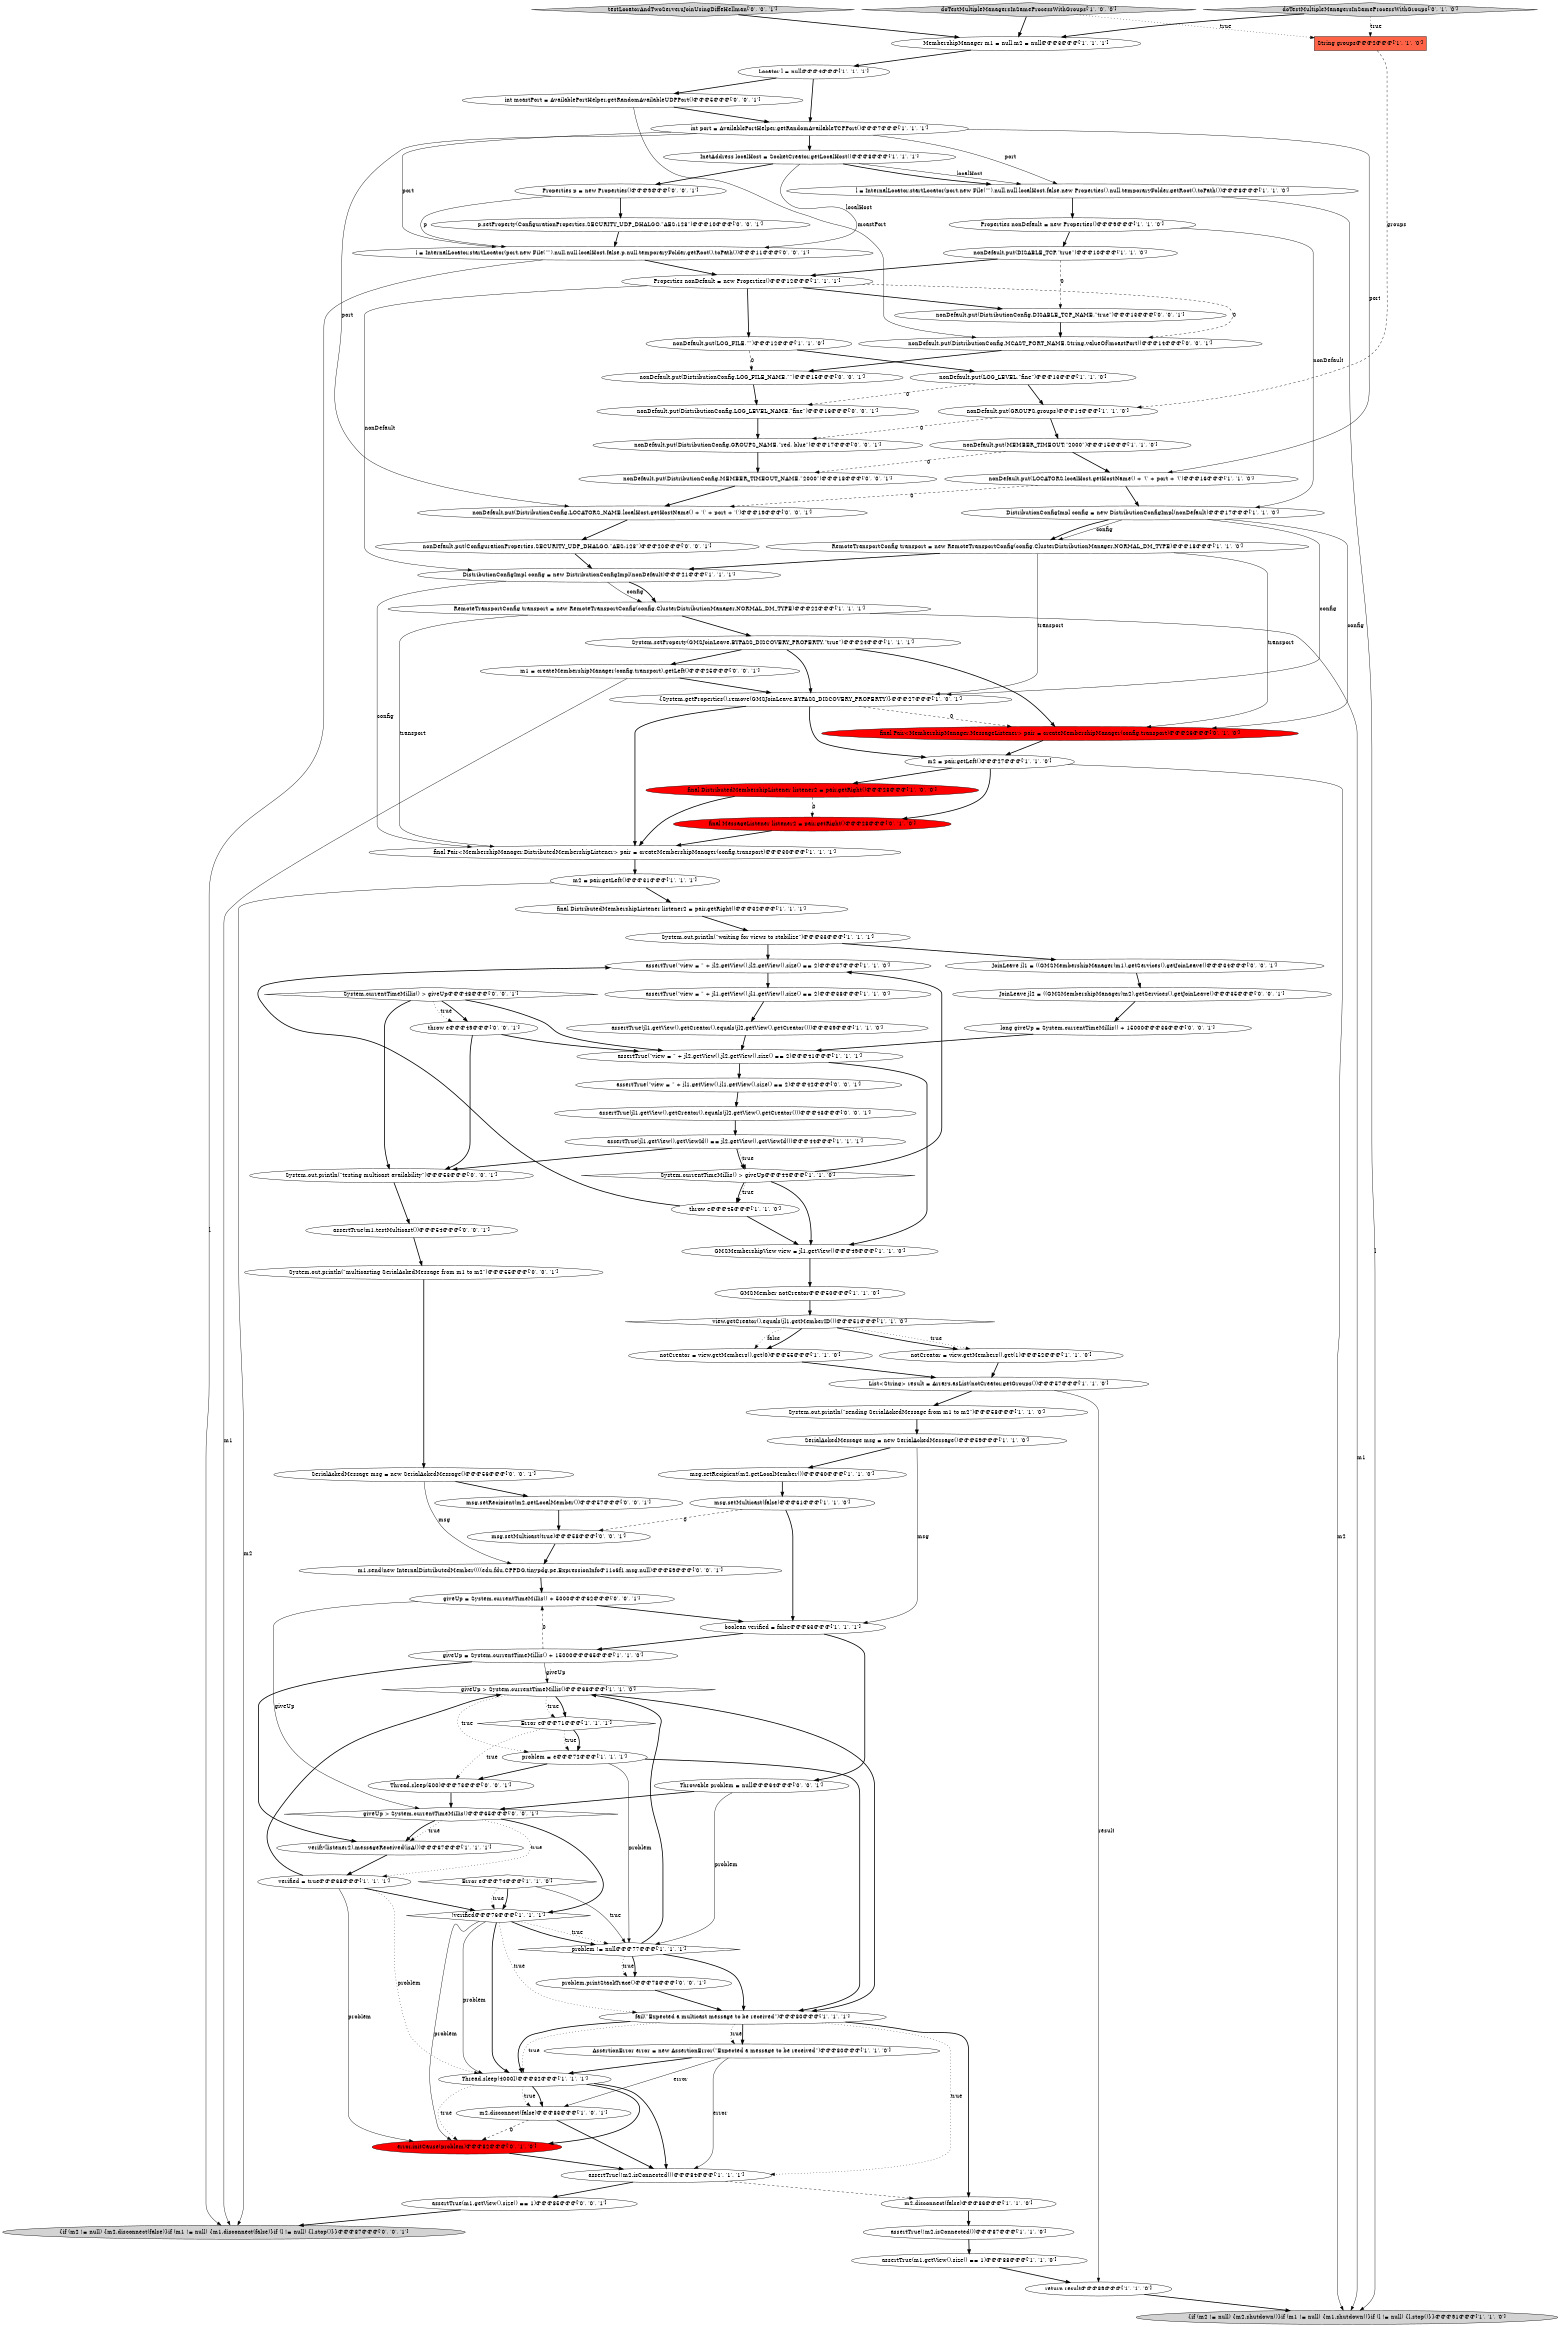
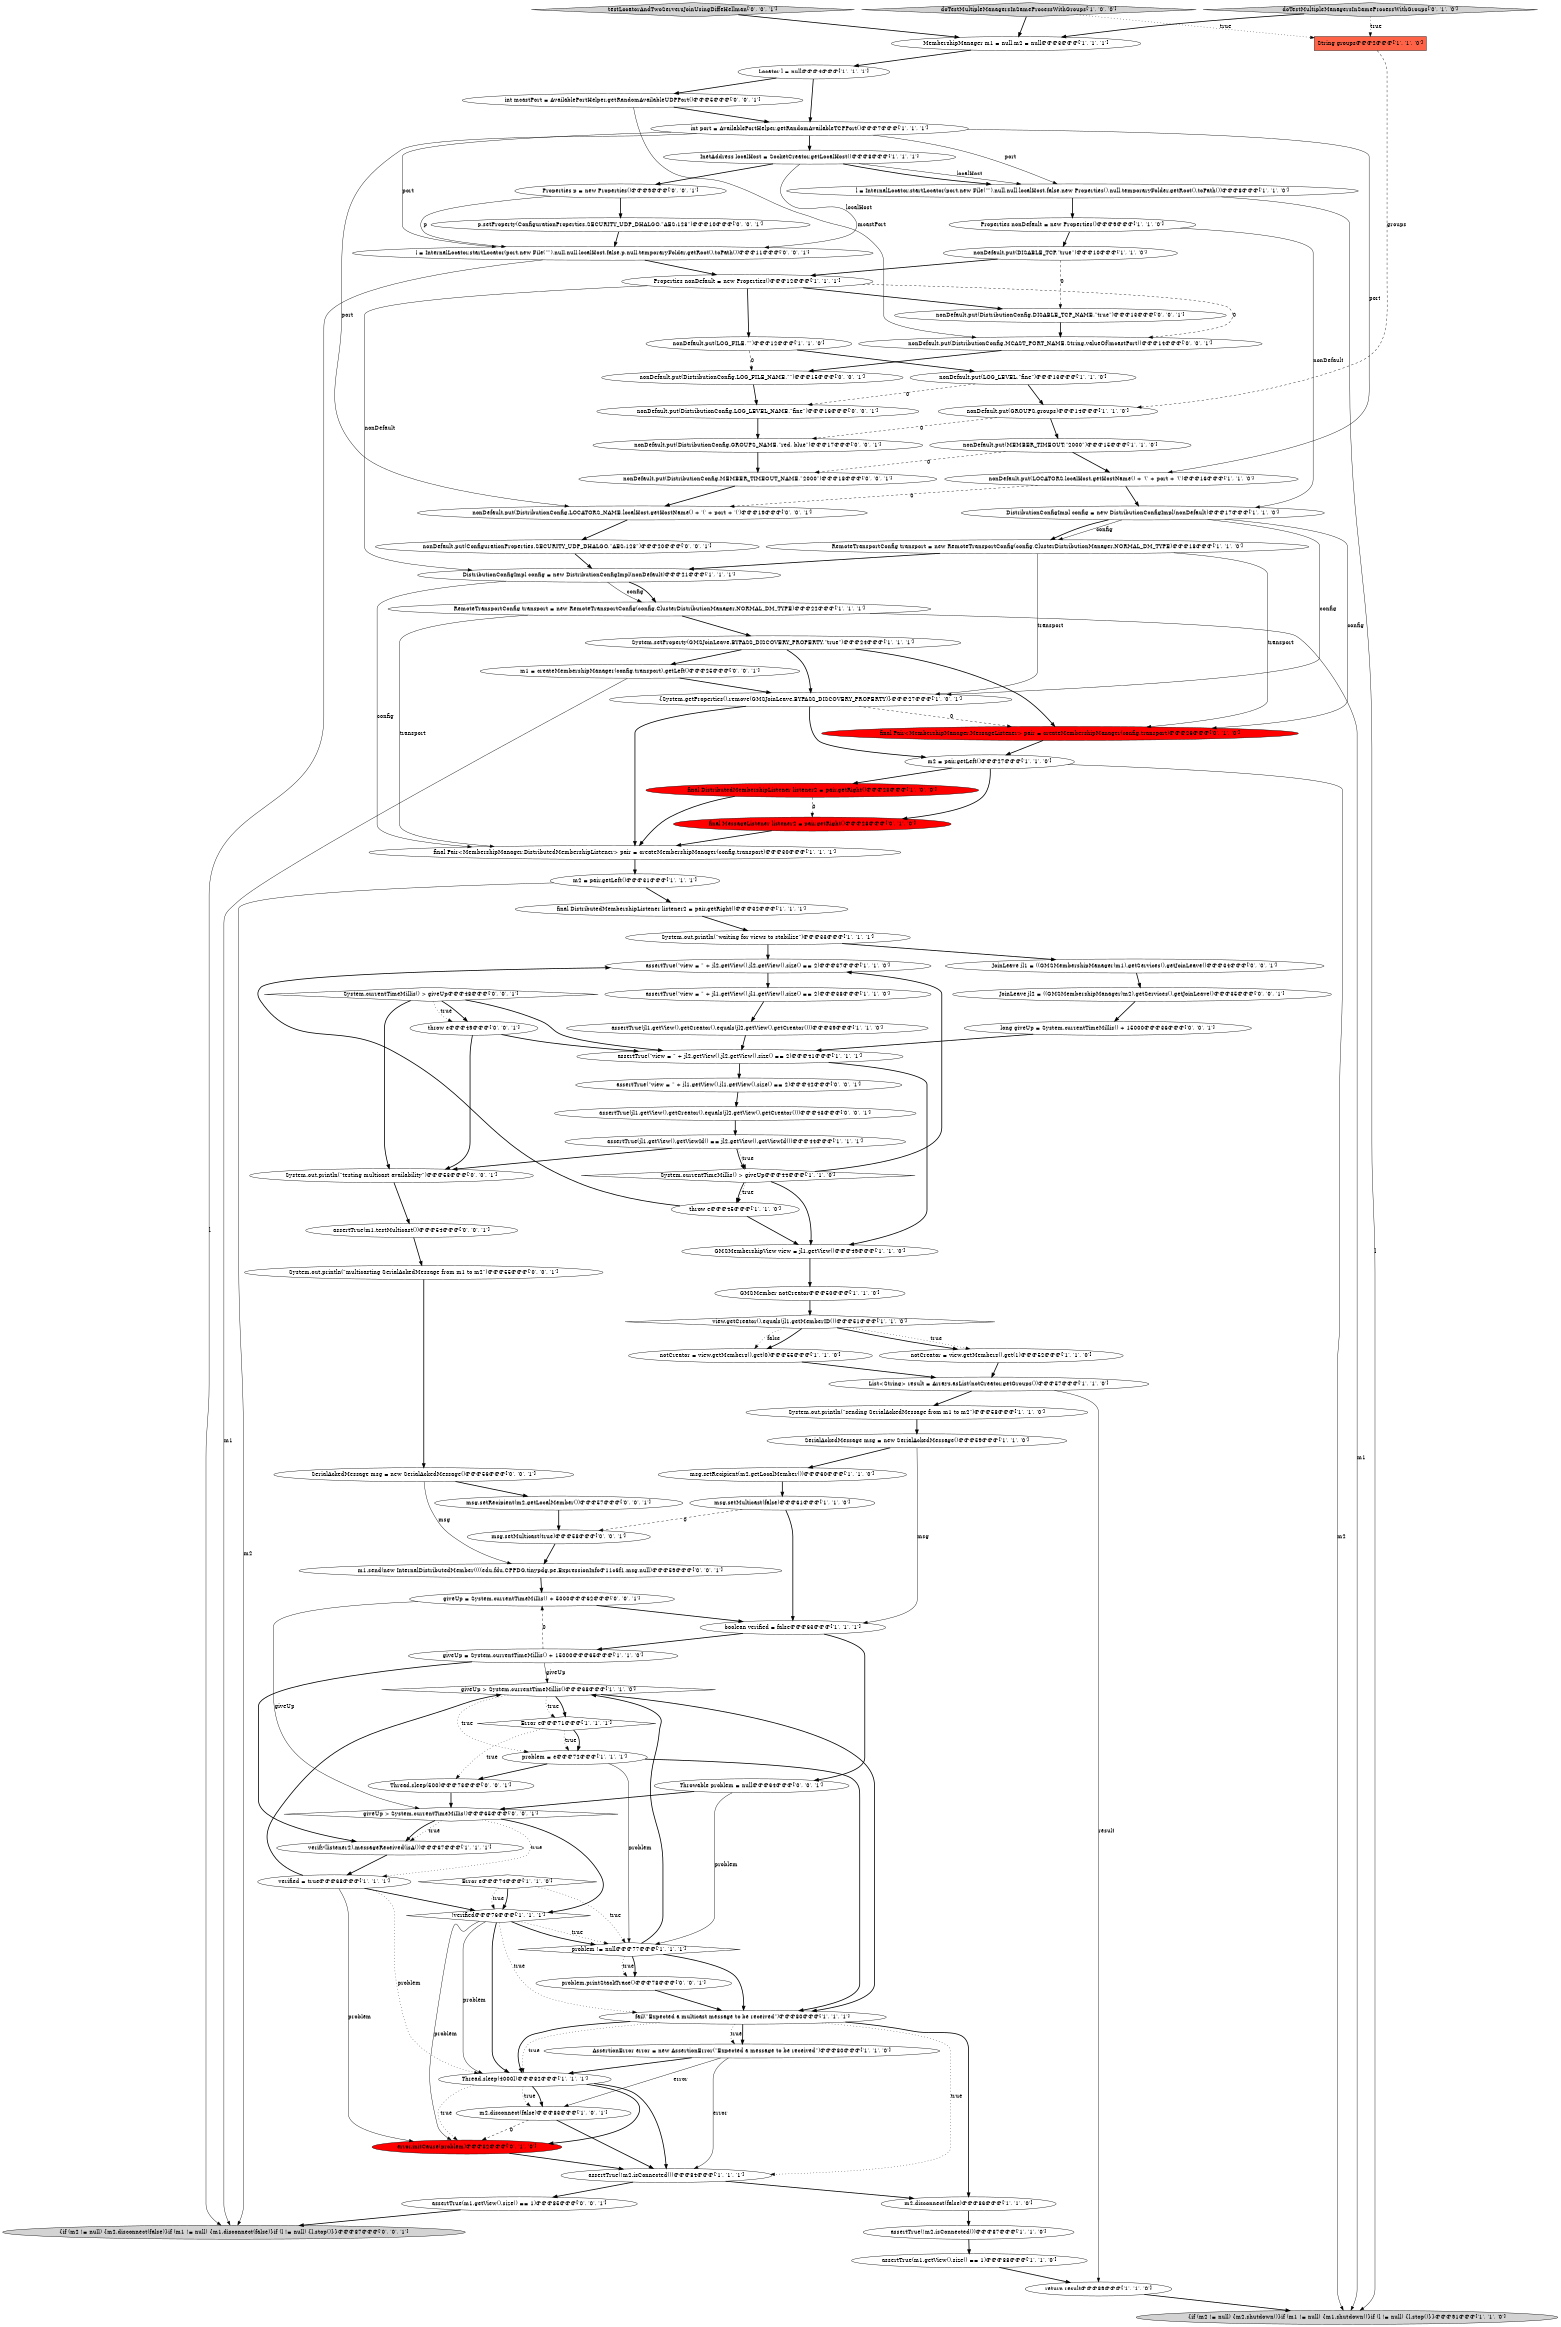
edge "Error e@@@74@@@['1', '1', '0']" -> "problem != null@@@77@@@['1', '1', '1']": style solid -> dotted
edge "assertTrue(!m2.isConnected())@@@84@@@['1', '1', '1']" -> "m2.disconnect(false)@@@86@@@['1', '1', '0']": style dashed -> bold
